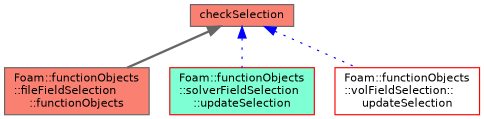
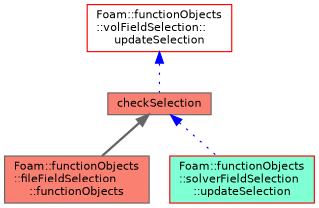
edge "Foam::functionObjects ::volFieldSelection:: updateSelection" -> "checkSelection": reversed
